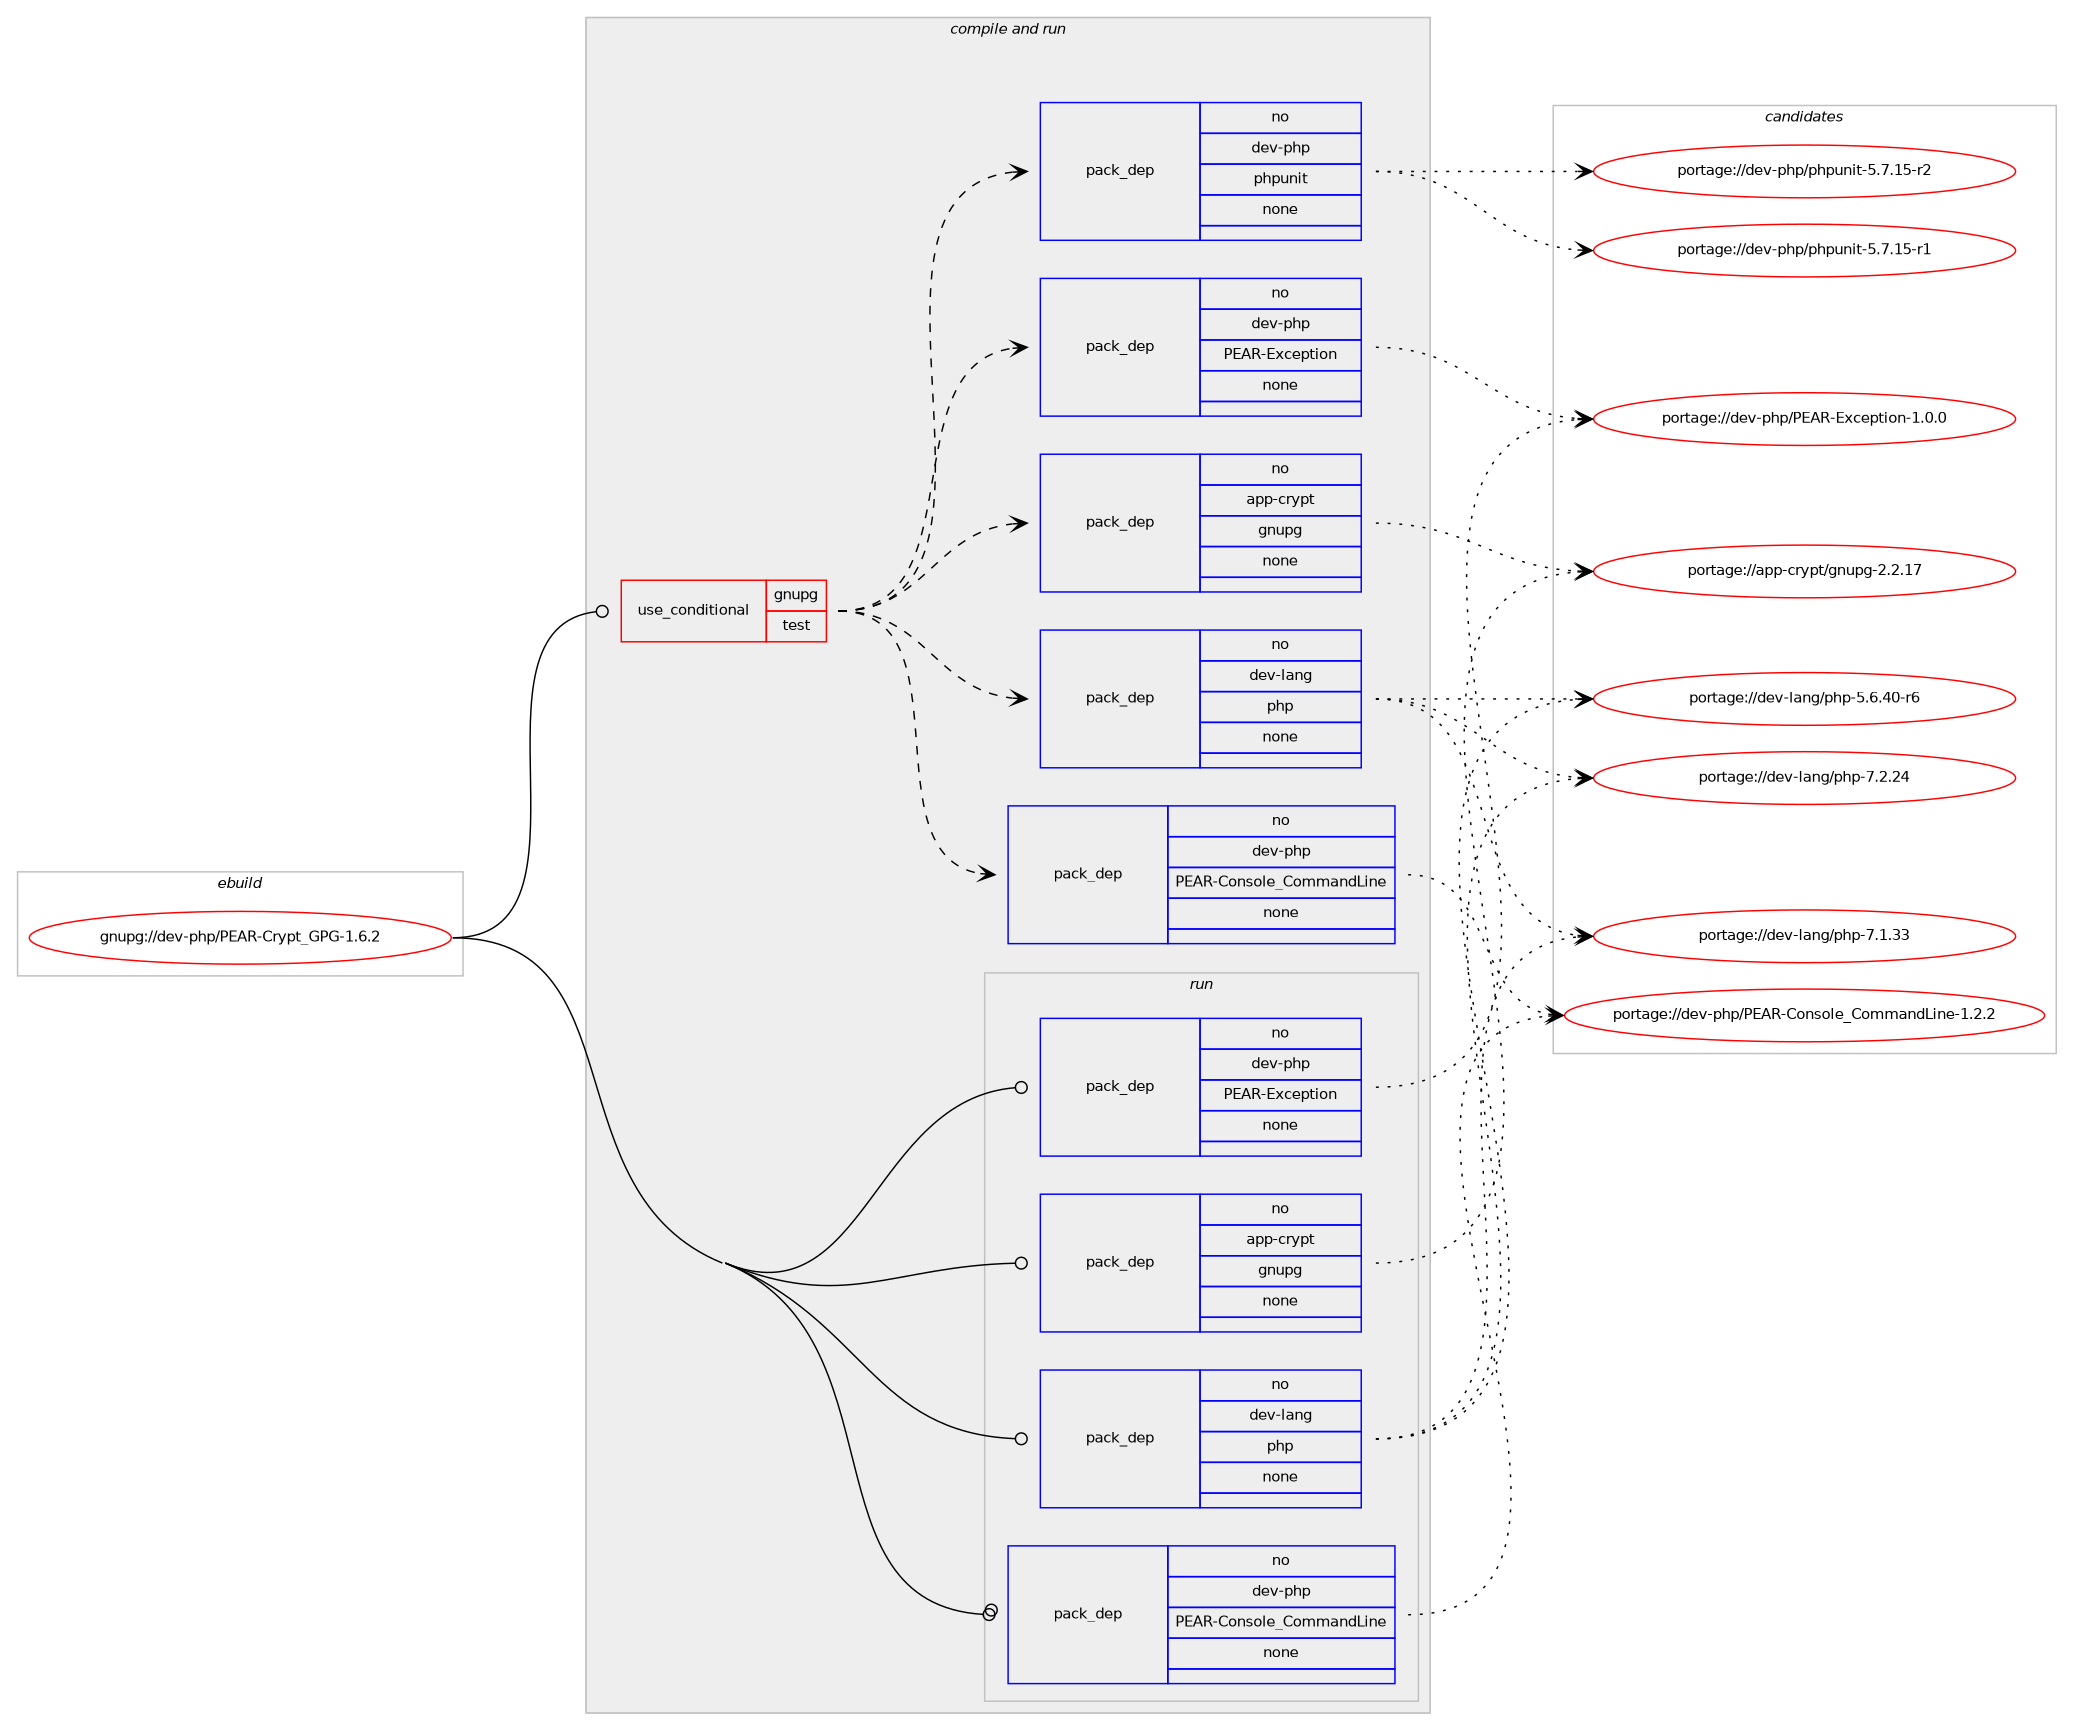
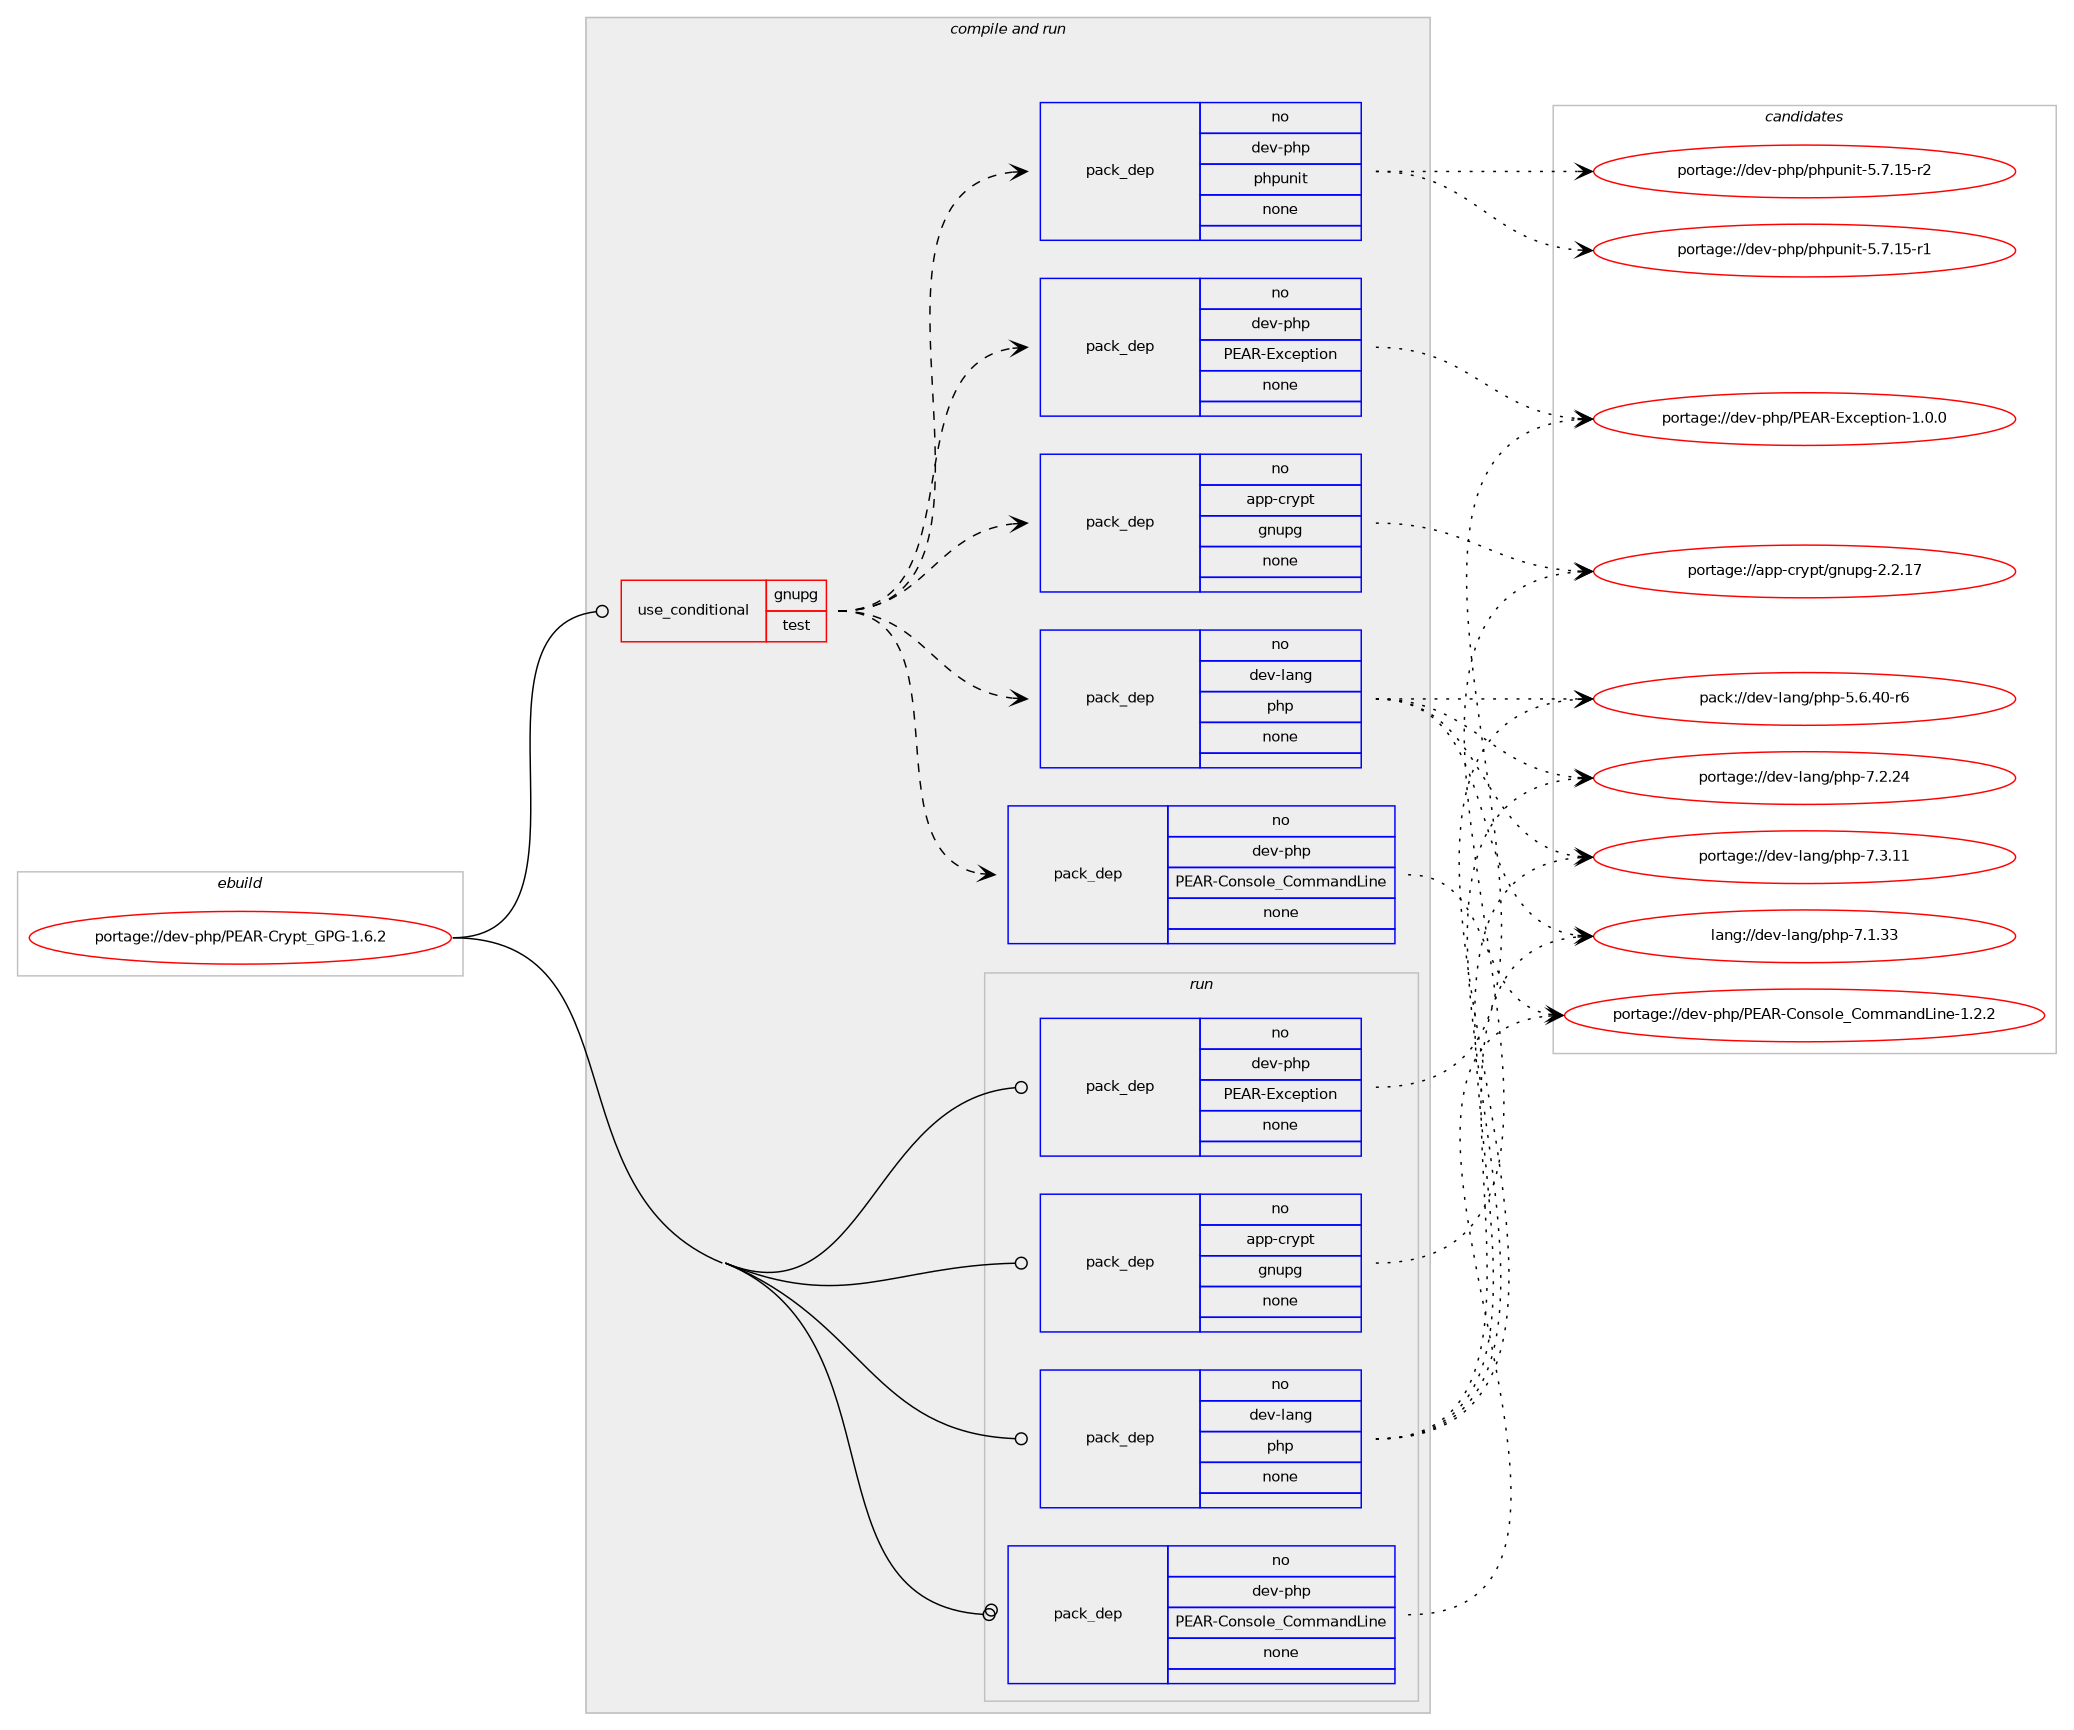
node "portage://dev-lang/php-5.6.40-r6": label "portage://dev-lang/php-5.6.40-r6" -> "pack://dev-lang/php-5.6.40-r6"
node "portage://dev-lang/php-7.3.11": added
node "portage://dev-lang/php-7.1.33": label "portage://dev-lang/php-7.1.33" -> "lang://dev-lang/php-7.1.33"
node "gnupg://dev-php/PEAR-Crypt_GPG-1.6.2": label "gnupg://dev-php/PEAR-Crypt_GPG-1.6.2" -> "portage://dev-php/PEAR-Crypt_GPG-1.6.2"
